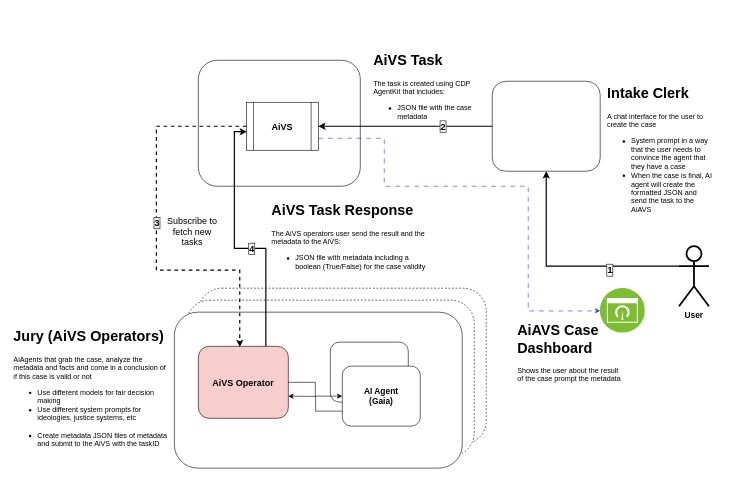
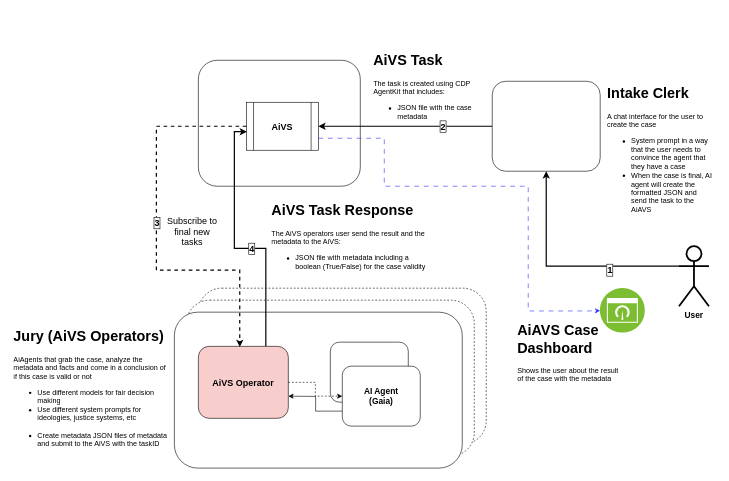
node "Subscribe to fetch new tasks": label "Subscribe to fetch new tasks" -> "Subscribe to final new tasks"
node "AiAVS Case DashboardShows the user about the result of the case prompt the metadata": label "AiAVS Case DashboardShows the user about the result of the case prompt the metadata" -> "AiAVS Case DashboardShows the user about the result of the case with the metadata"
edge "AiVS Operator" -> "AI Agent (Gaia)": style solid -> dashed
